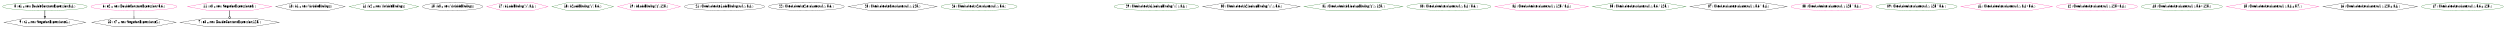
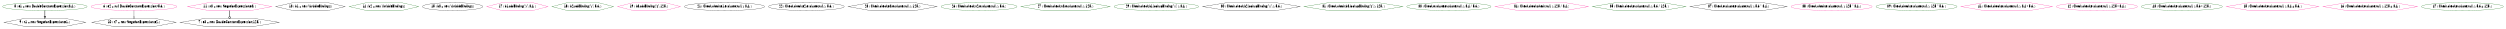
node "6 : e2 = new DoubleConstantExpression(-5.6, )": label "6 : e2 = new DoubleConstantExpression(-5.6, )" -> "6 : e2 = null DoubleConstantExpression(-5.6, )"
node "21 : Check.check(e1.addBinding(null, ), 3.4, )": label "21 : Check.check(e1.addBinding(null, ), 3.4, )" -> "21 : Check.check(e1.evaluate(null, ), 3.4, )"
node "27 : Check.check(n3.evaluate(null, ), 125, )": added
node "33 : Check.check(evaluate(null, ), 3.4 / 5.6, )": label "33 : Check.check(evaluate(null, ), 3.4 / 5.6, )" -> "33 : Check.evaluate(evaluate(null, ), 3.4 / 5.6, )"
node "34 : Check.check(evaluate(null, ), 125 / 3.4, )": label "34 : Check.check(evaluate(null, ), 125 / 3.4, )" -> "34 : Check.check(check(null, ), 125 / 3.4, )"
node "45 : Check.check(evaluate(null, ), 3.4 + 5.7, )": label "45 : Check.check(evaluate(null, ), 3.4 + 5.7, )" -> "45 : Check.check(evaluate(null, ), 3.4 + 5.6, )"
node "46 : Check.check(evaluate(null, ), 125 + 3.4, )": color black -> deeppink
